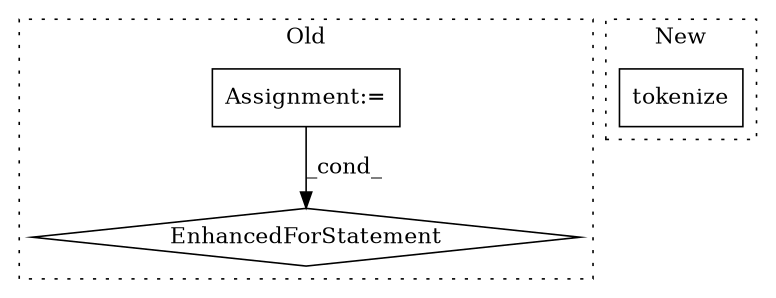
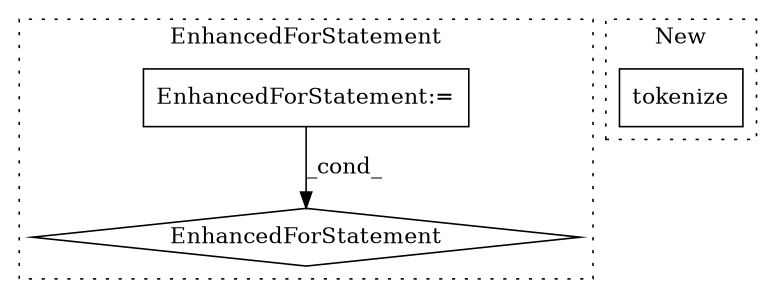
cluster "Old": label "Old" -> "EnhancedForStatement"
node "Assignment:=": label "Assignment:=" -> "EnhancedForStatement:="
